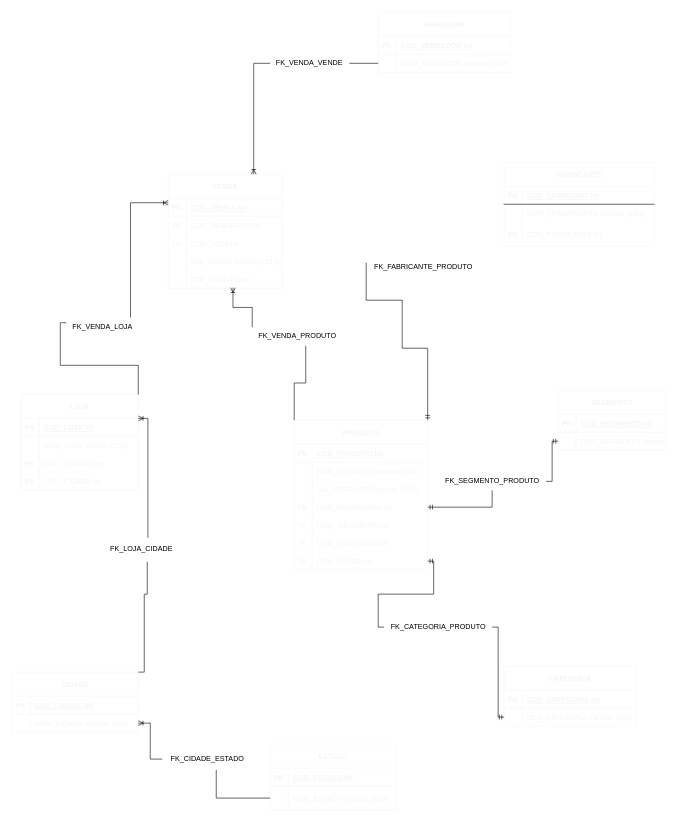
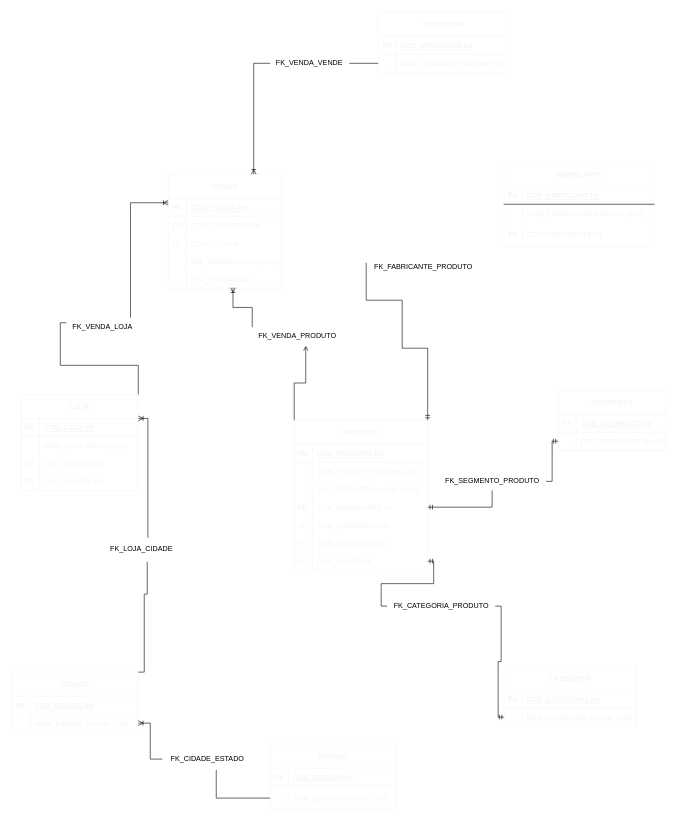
edge "FK_VENDA_PRODUTO" -- "PRODUTO": arrowhead none -> open
node "FK_CATEGORIA_PRODUTO": moved (438, 627) -> (441, 606)
